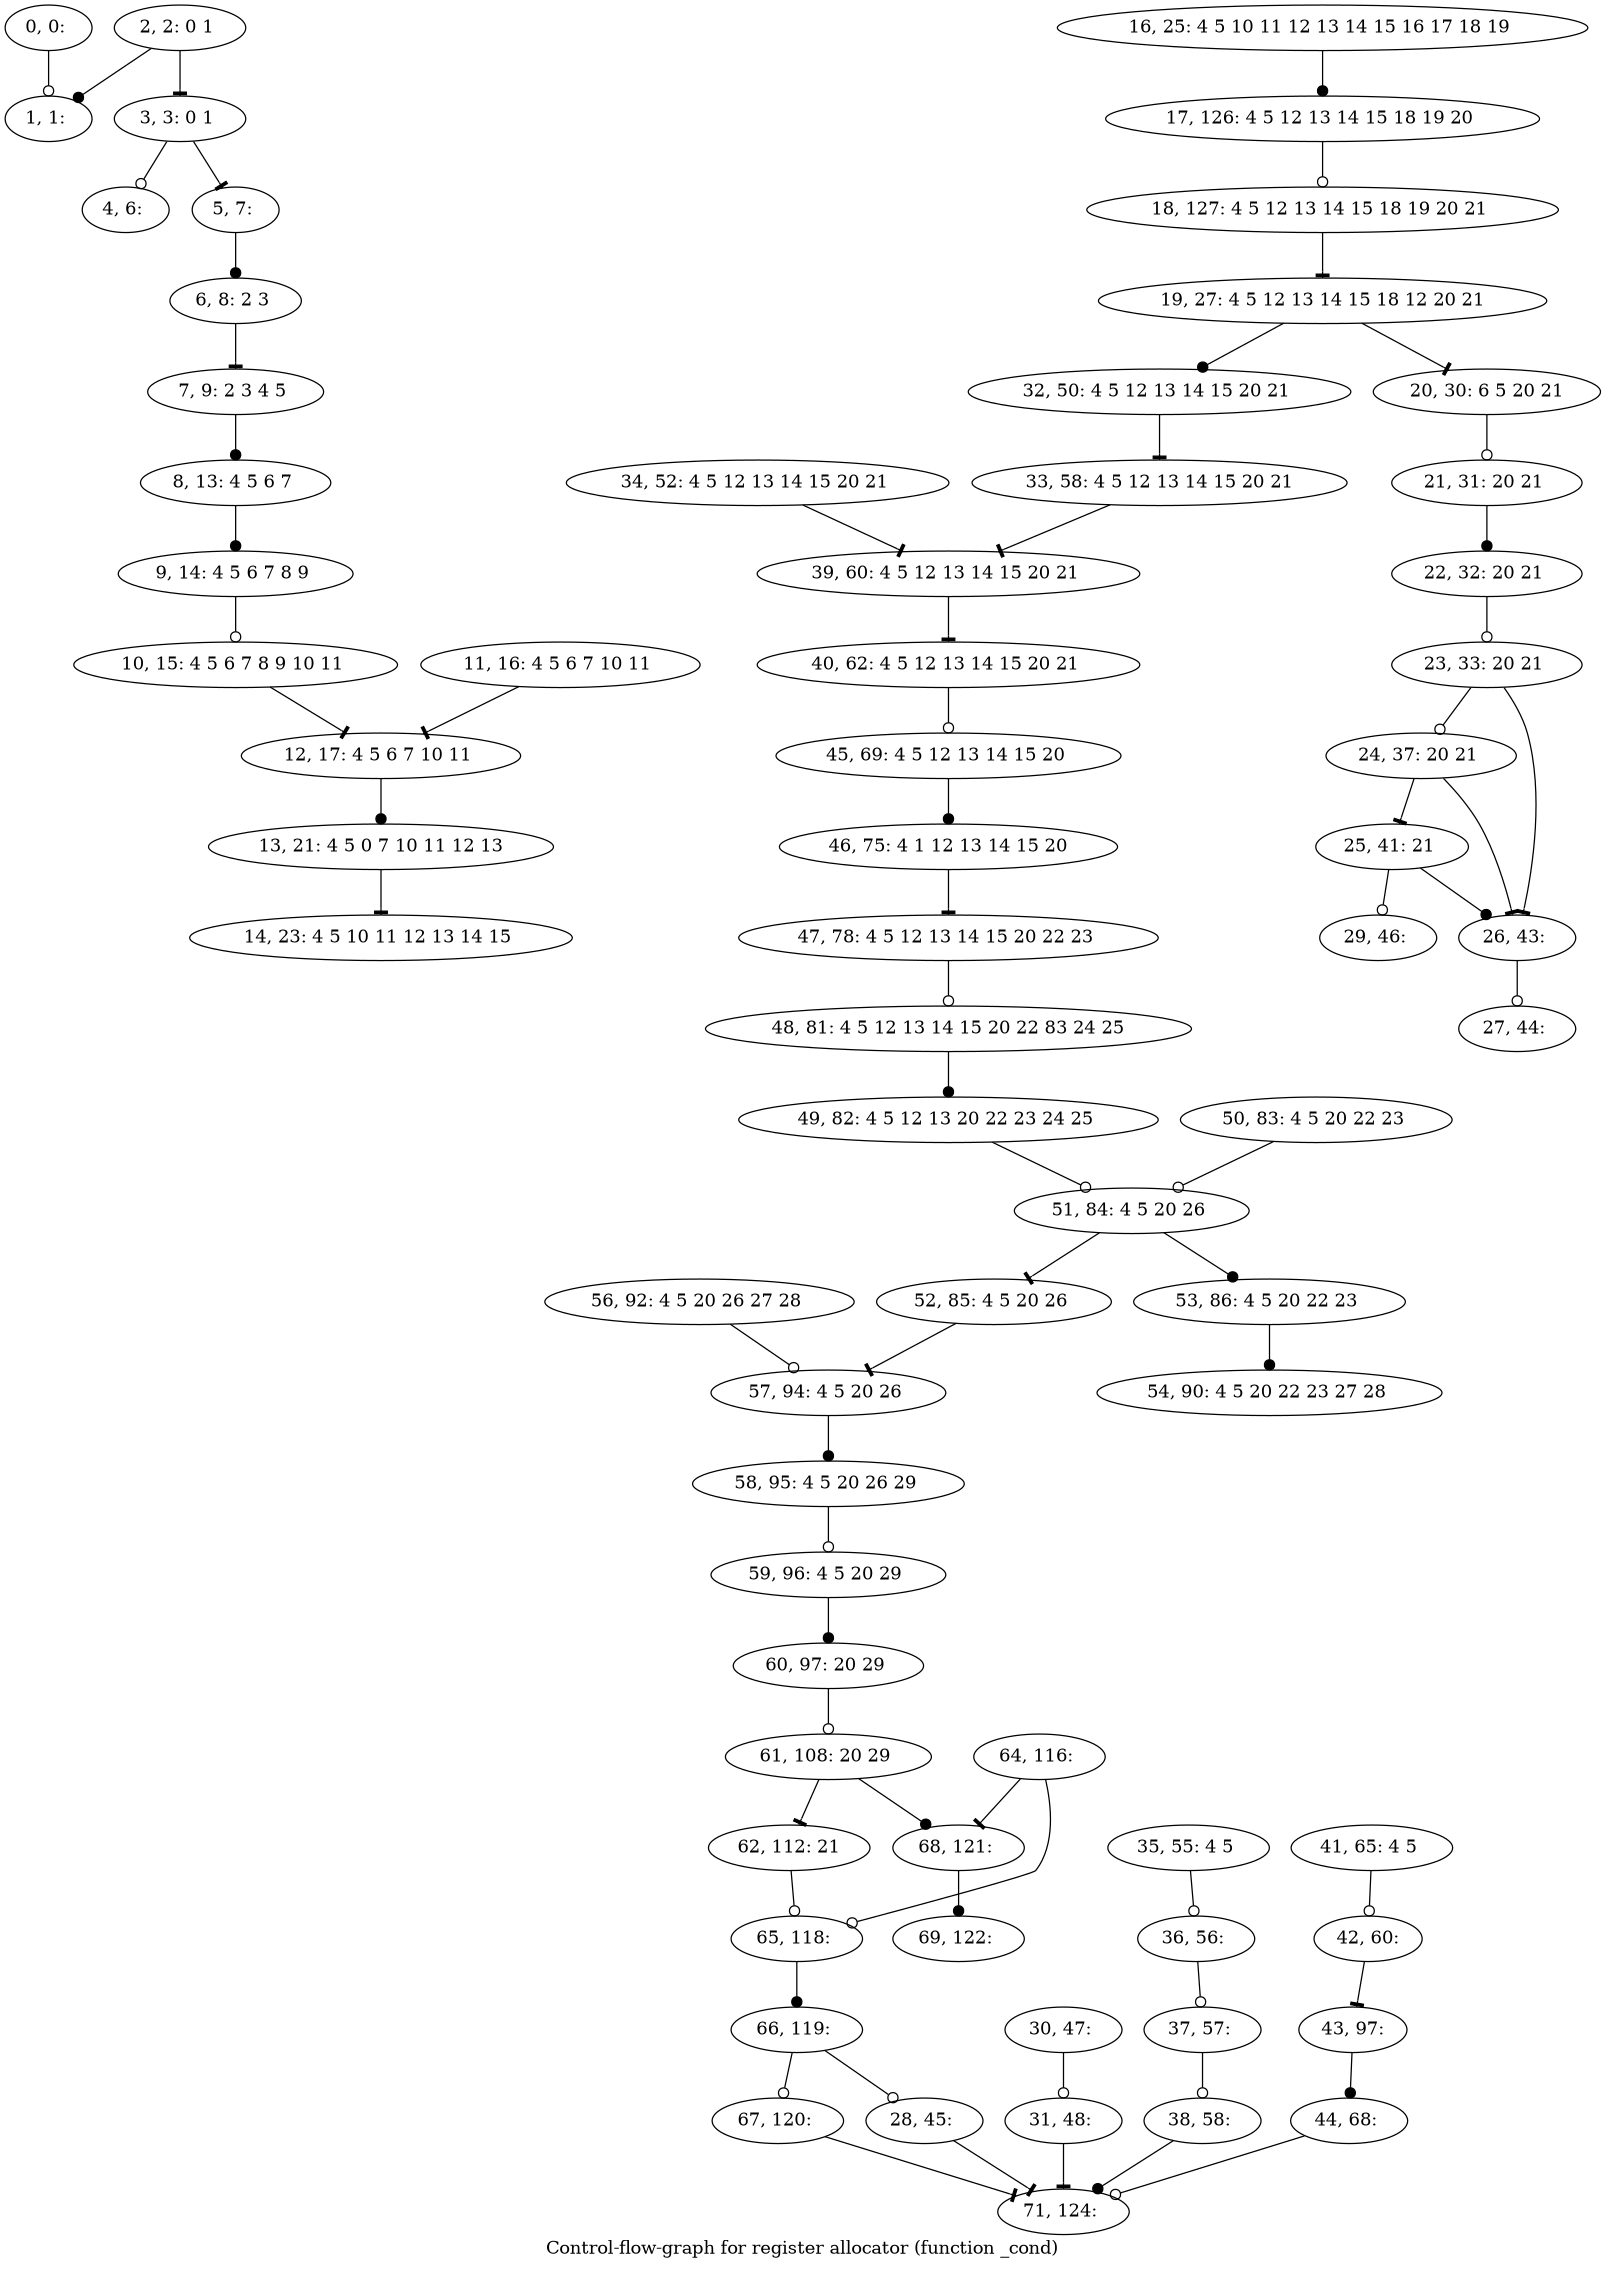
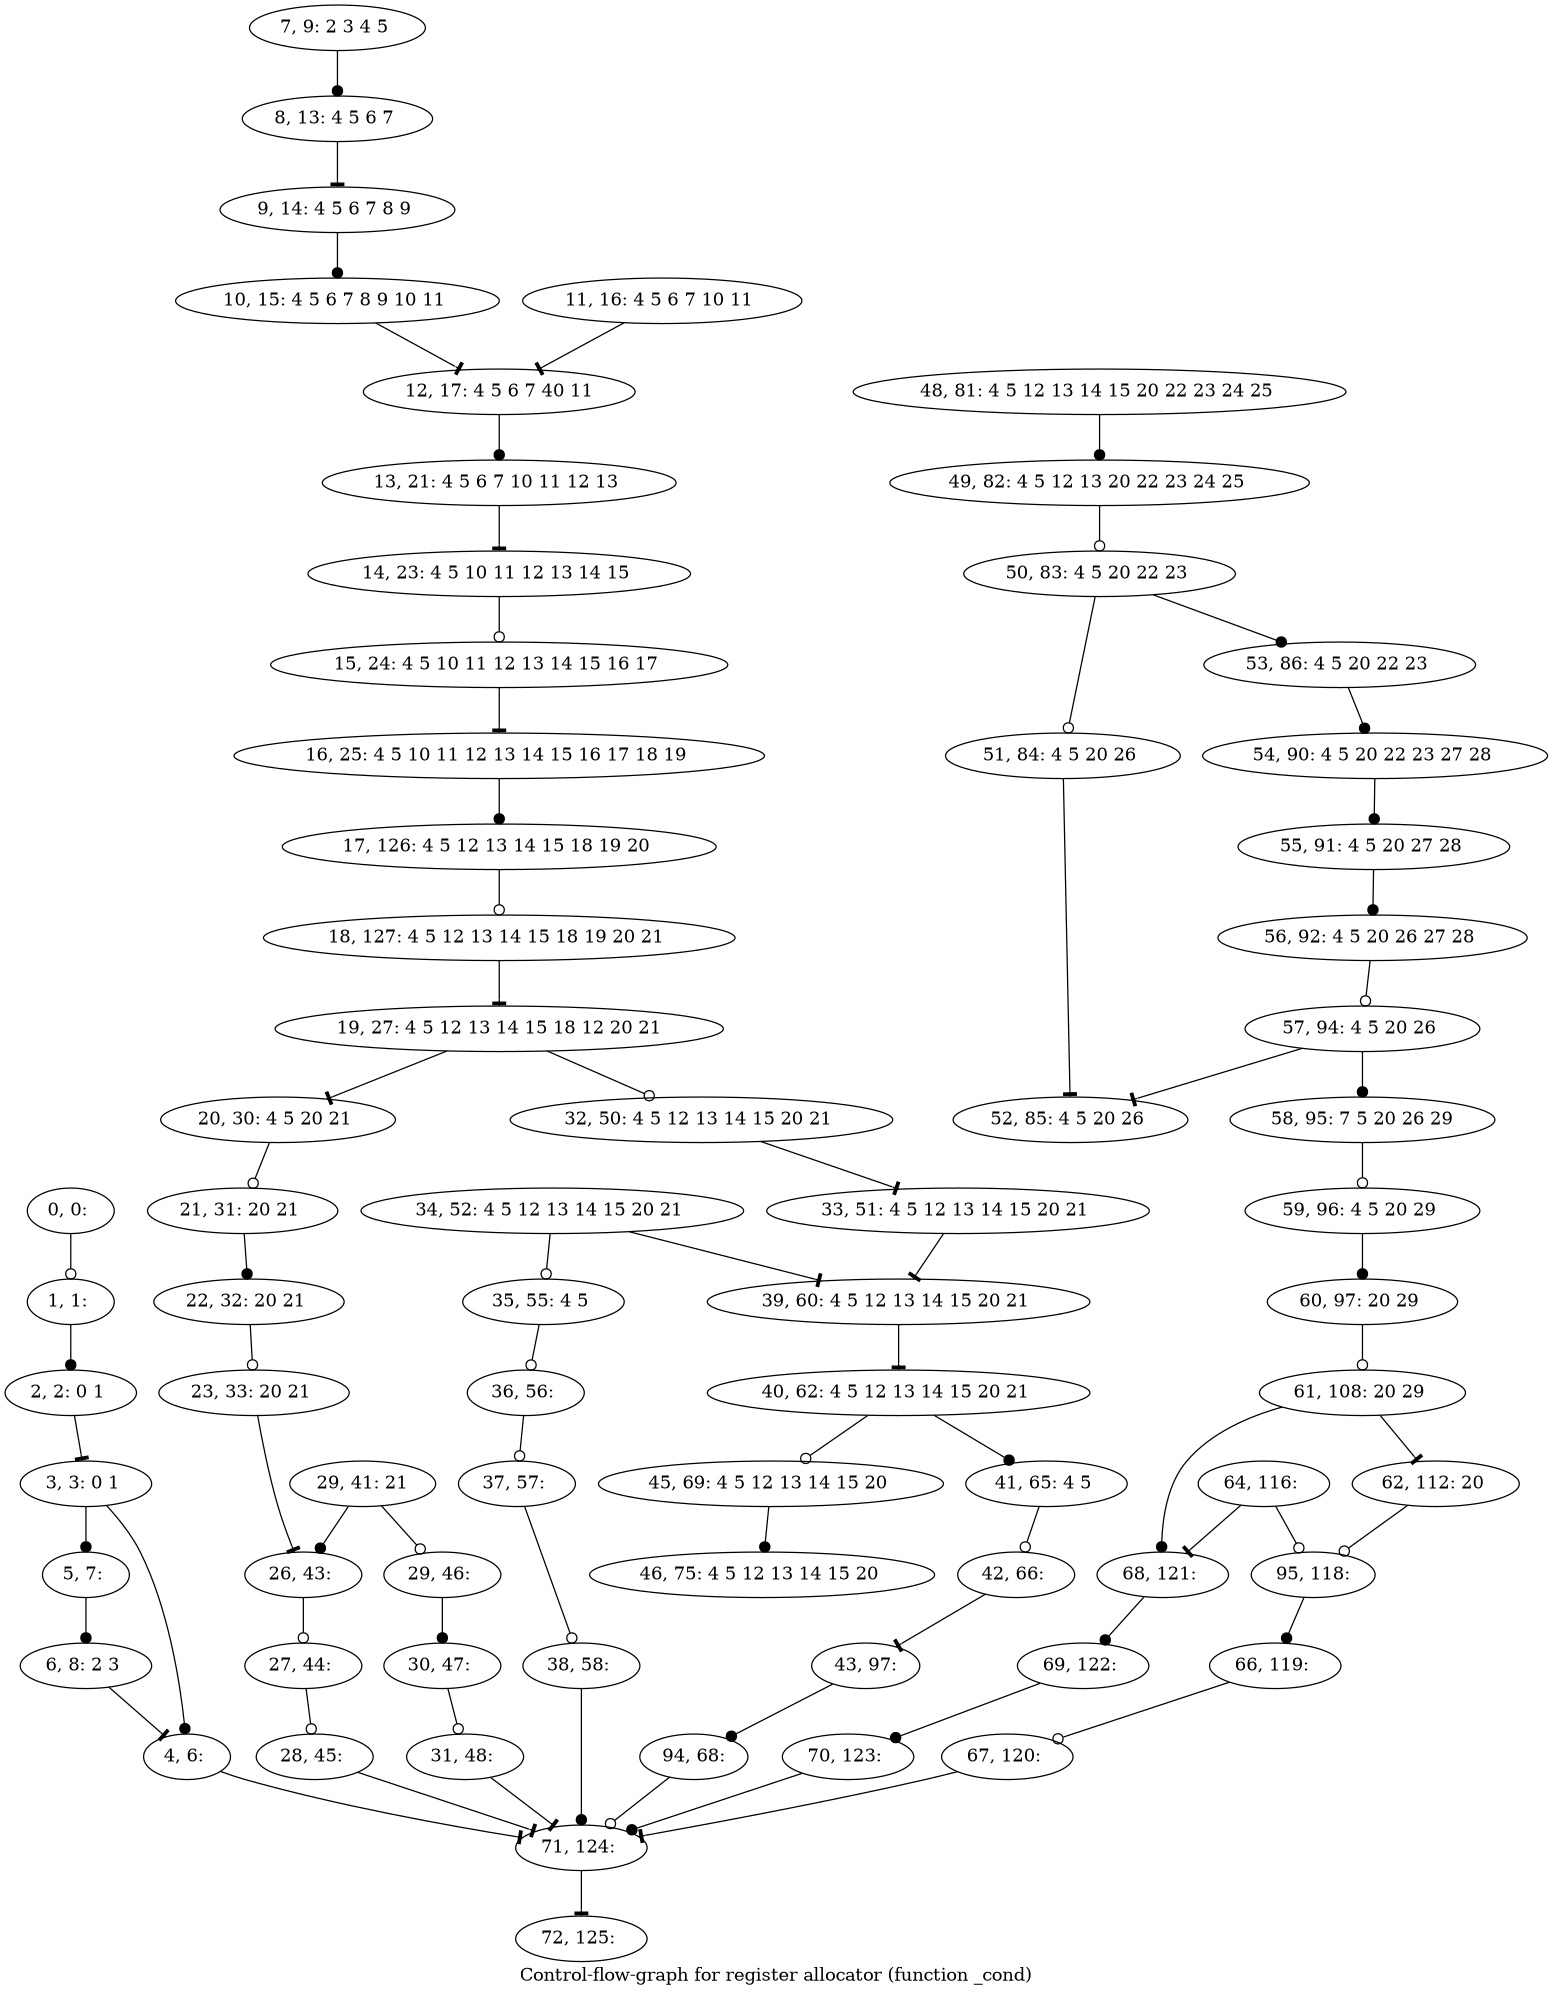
edge "2, 2: 0 1" -> "1, 1:": reversed
edge "3, 3: 0 1" -> "4, 6:": arrowhead odot -> dot
edge "3, 3: 0 1" -> "5, 7:": arrowhead tee -> dot
edge "6, 8: 2 3" -> "7, 9: 2 3 4 5": now "6, 8: 2 3" -> "4, 6:"
edge "19, 27: 4 5 12 13 14 15 18 12 20 21" -> "32, 50: 4 5 12 13 14 15 20 21": arrowhead dot -> odot
node "20, 30: 6 5 20 21": label "20, 30: 6 5 20 21" -> "20, 30: 4 5 20 21"
node "33, 58: 4 5 12 13 14 15 20 21": label "33, 58: 4 5 12 13 14 15 20 21" -> "33, 51: 4 5 12 13 14 15 20 21"
edge "8, 13: 4 5 6 7" -> "9, 14: 4 5 6 7 8 9": arrowhead dot -> tee
edge "9, 14: 4 5 6 7 8 9" -> "10, 15: 4 5 6 7 8 9 10 11": arrowhead odot -> dot
node "15, 24: 4 5 10 11 12 13 14 15 16 17": added
node "12, 17: 4 5 6 7 10 11": label "12, 17: 4 5 6 7 10 11" -> "12, 17: 4 5 6 7 40 11"
node "24, 37: 20 21": removed
node "13, 21: 4 5 0 7 10 11 12 13": label "13, 21: 4 5 0 7 10 11 12 13" -> "13, 21: 4 5 6 7 10 11 12 13"
node "46, 75: 4 1 12 13 14 15 20": label "46, 75: 4 1 12 13 14 15 20" -> "46, 75: 4 5 12 13 14 15 20"
node "55, 91: 4 5 20 27 28": added
node "25, 41: 21": label "25, 41: 21" -> "29, 41: 21"
node "47, 78: 4 5 12 13 14 15 20 22 23": removed
node "48, 81: 4 5 12 13 14 15 20 22 83 24 25": label "48, 81: 4 5 12 13 14 15 20 22 83 24 25" -> "48, 81: 4 5 12 13 14 15 20 22 23 24 25"
edge "49, 82: 4 5 12 13 20 22 23 24 25" -> "51, 84: 4 5 20 26": now "49, 82: 4 5 12 13 20 22 23 24 25" -> "50, 83: 4 5 20 22 23"
edge "34, 52: 4 5 12 13 14 15 20 21" -> "35, 55: 4 5": added
edge "51, 84: 4 5 20 26" -> "53, 86: 4 5 20 22 23": now "50, 83: 4 5 20 22 23" -> "53, 86: 4 5 20 22 23"
edge "52, 85: 4 5 20 26" -> "57, 94: 4 5 20 26": reversed
edge "40, 62: 4 5 12 13 14 15 20 21" -> "41, 65: 4 5": added
node "58, 95: 4 5 20 26 29": label "58, 95: 4 5 20 26 29" -> "58, 95: 7 5 20 26 29"
edge "29, 46:" -> "30, 47:": added
node "70, 123:": added
edge "4, 6:" -> "71, 124:": added
node "62, 112: 21": label "62, 112: 21" -> "62, 112: 20"
node "72, 125:": added
node "65, 118:": label "65, 118:" -> "95, 118:"
node "42, 60:": label "42, 60:" -> "42, 66:"
edge "66, 119:" -> "28, 45:": now "27, 44:" -> "28, 45:"
node "44, 68:": label "44, 68:" -> "94, 68:"
